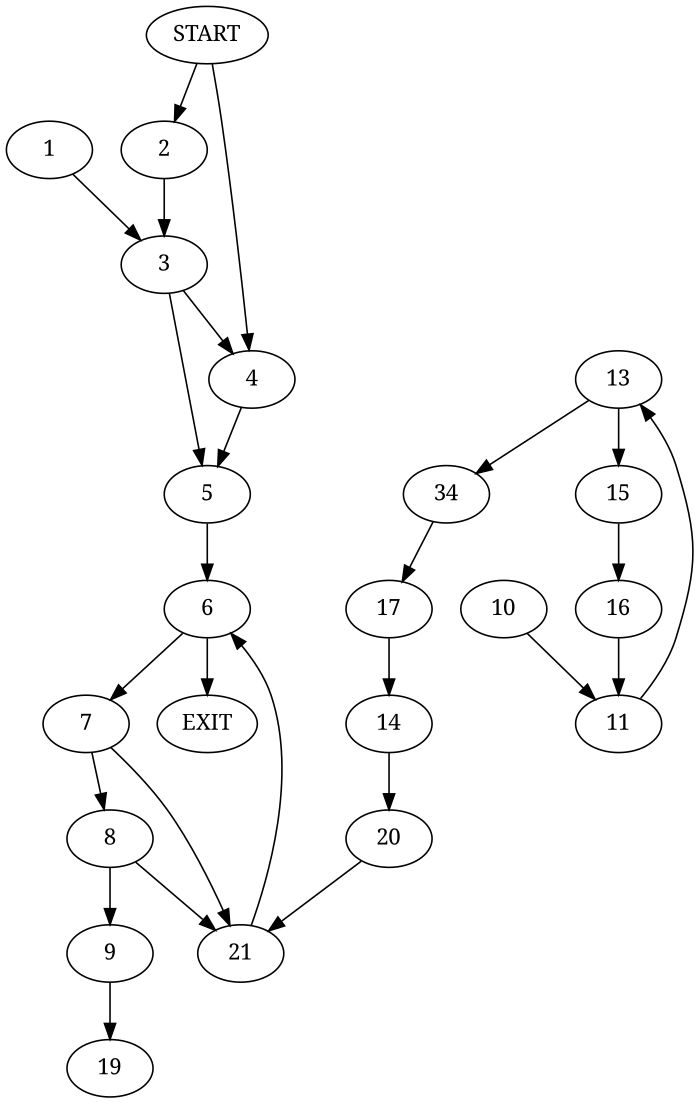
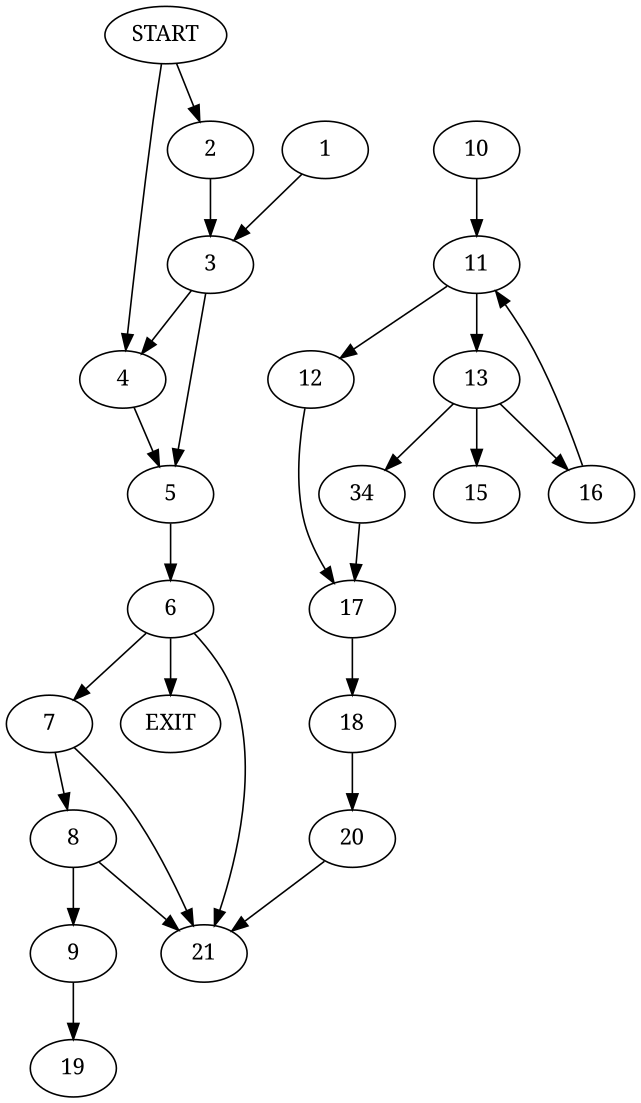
node "12": added
edge "15" -> "16": now "13" -> "16"
node "14": label "14" -> "18"
edge "21" -> "6": reversed
